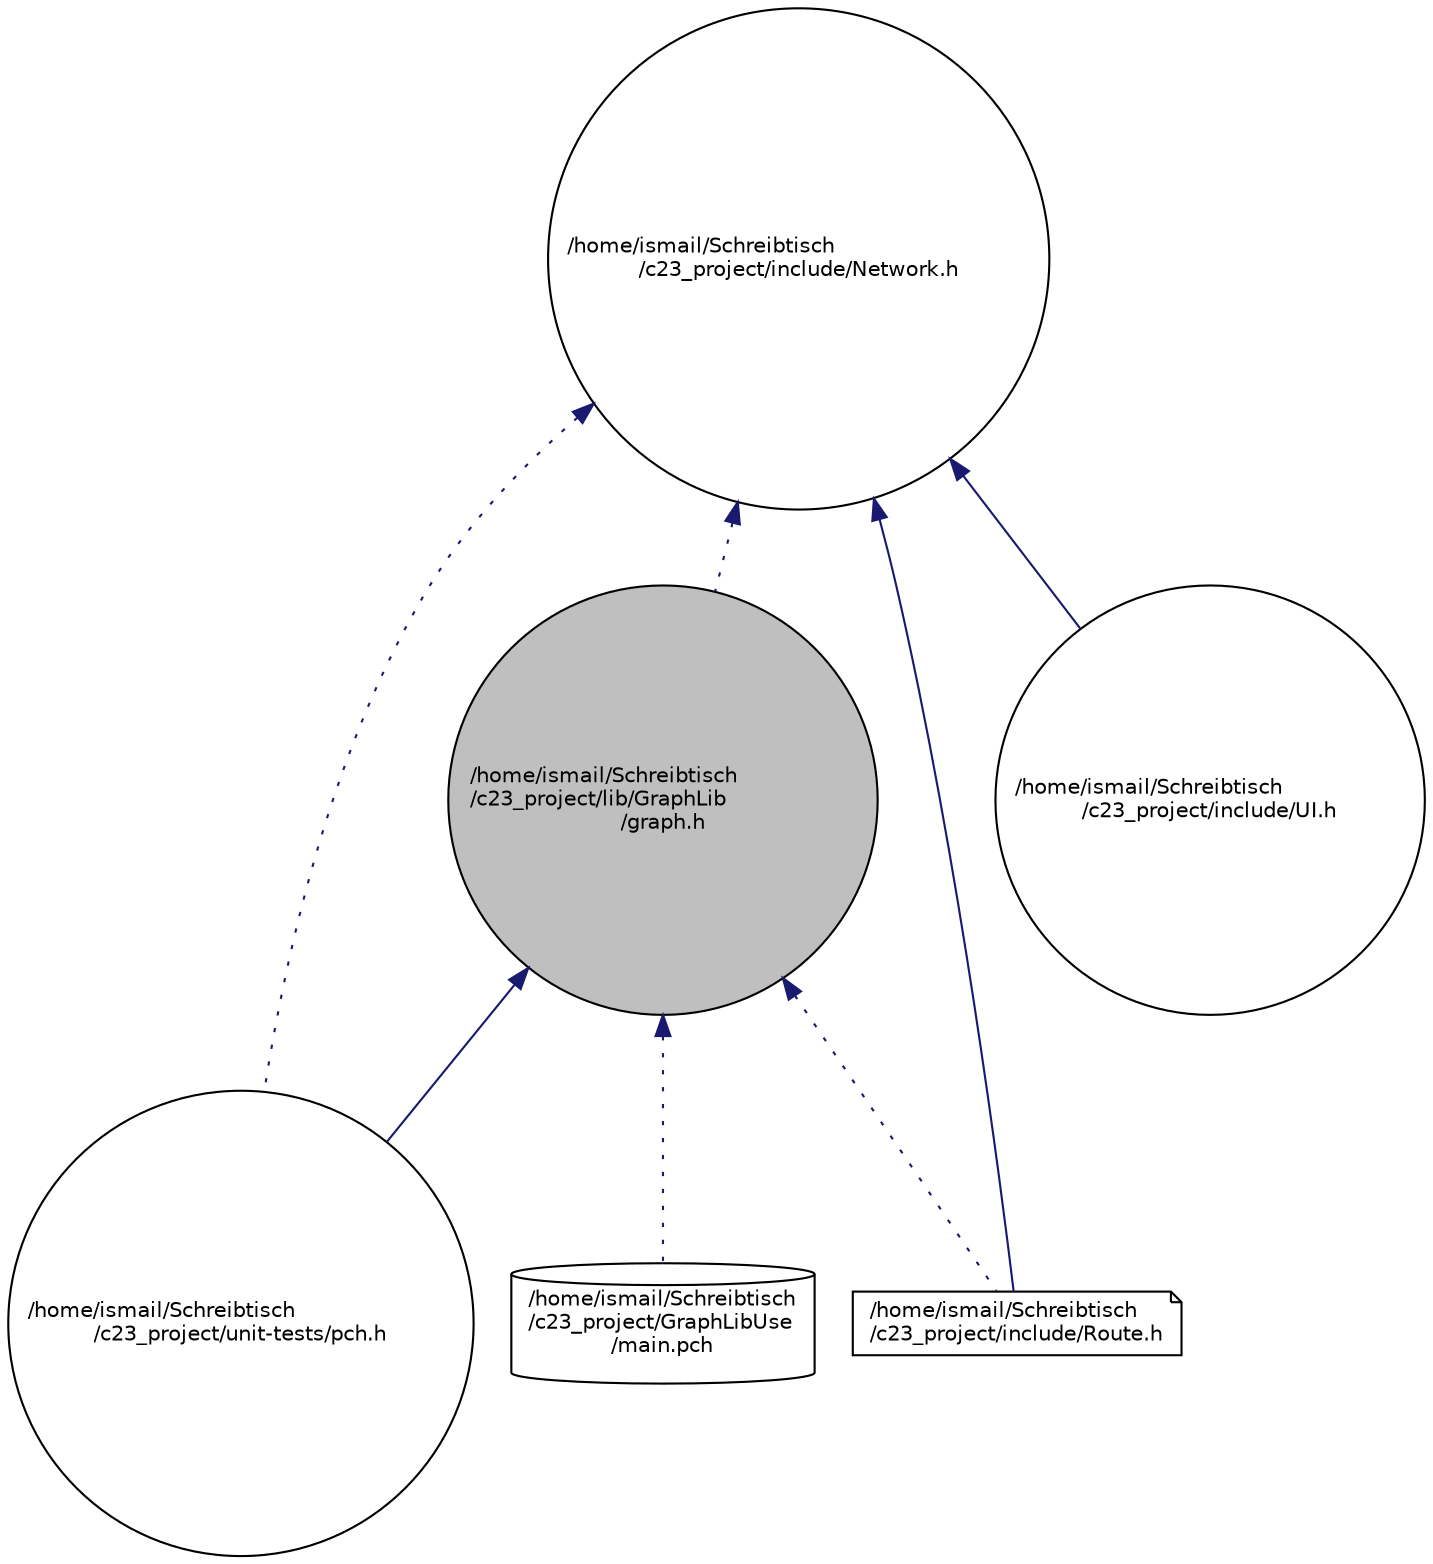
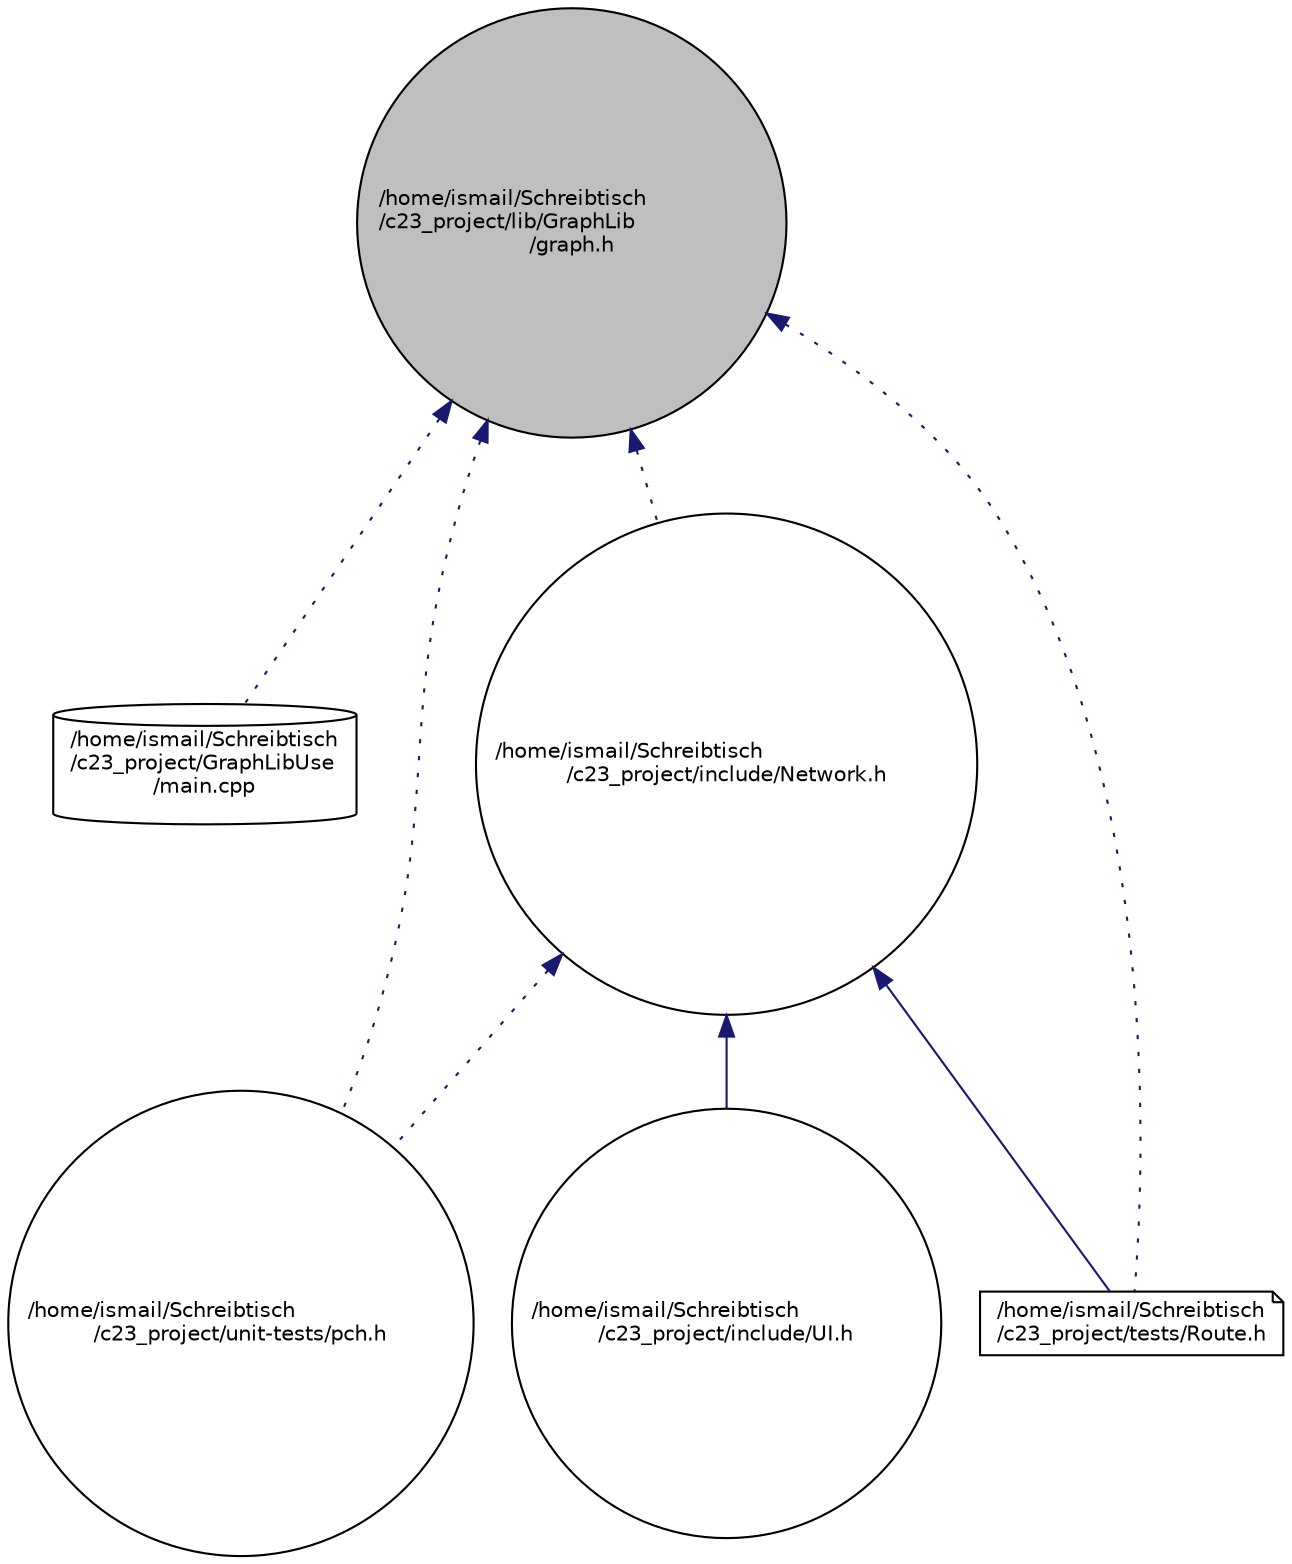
edge "/home/ismail/Schreibtisch /c23_project/lib/GraphLib /graph.h" -> "/home/ismail/Schreibtisch /c23_project/include/Network.h": reversed
edge "/home/ismail/Schreibtisch /c23_project/unit-tests/pch.h" -> "/home/ismail/Schreibtisch /c23_project/lib/GraphLib /graph.h": style solid -> dotted
node "/home/ismail/Schreibtisch /c23_project/GraphLibUse /main.pch": label "/home/ismail/Schreibtisch /c23_project/GraphLibUse /main.pch" -> "/home/ismail/Schreibtisch /c23_project/GraphLibUse /main.cpp"
node "/home/ismail/Schreibtisch /c23_project/include/Route.h": label "/home/ismail/Schreibtisch /c23_project/include/Route.h" -> "/home/ismail/Schreibtisch /c23_project/tests/Route.h"
